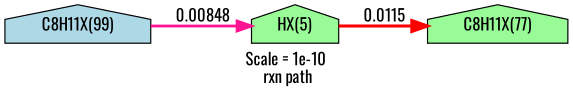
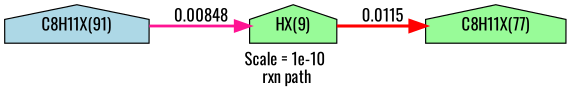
node "C8H11X(99)": label "C8H11X(99)" -> "C8H11X(91)"
node "HX(5)": label "HX(5)" -> "HX(9)"
